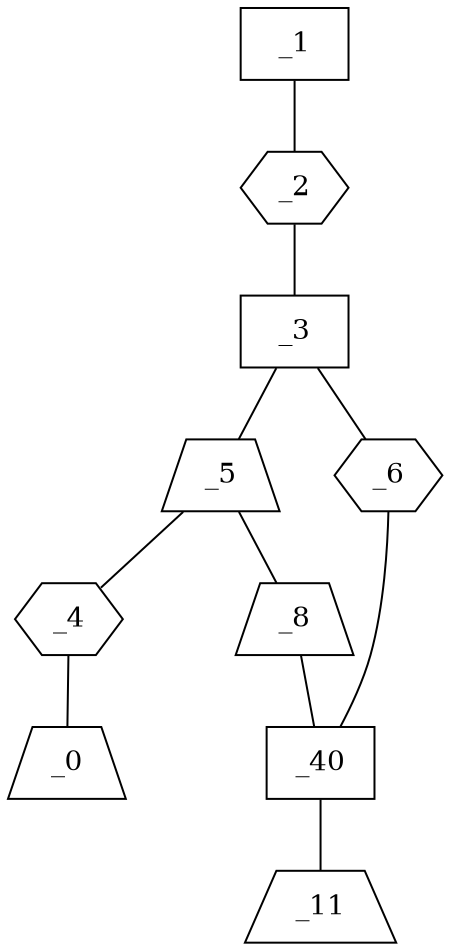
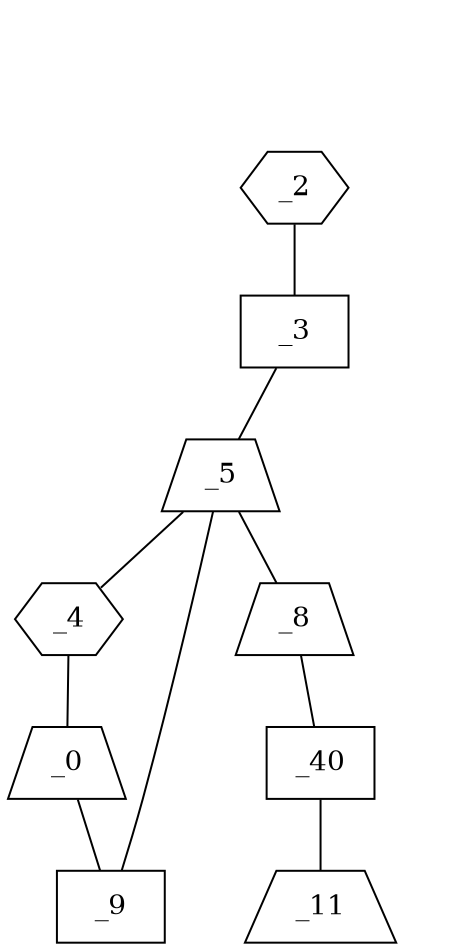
node "_1": removed
node "_6": removed
node "_9": added
